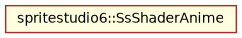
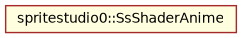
node "spritestudio6::SsShaderAnime": label "spritestudio6::SsShaderAnime" -> "spritestudio0::SsShaderAnime"
